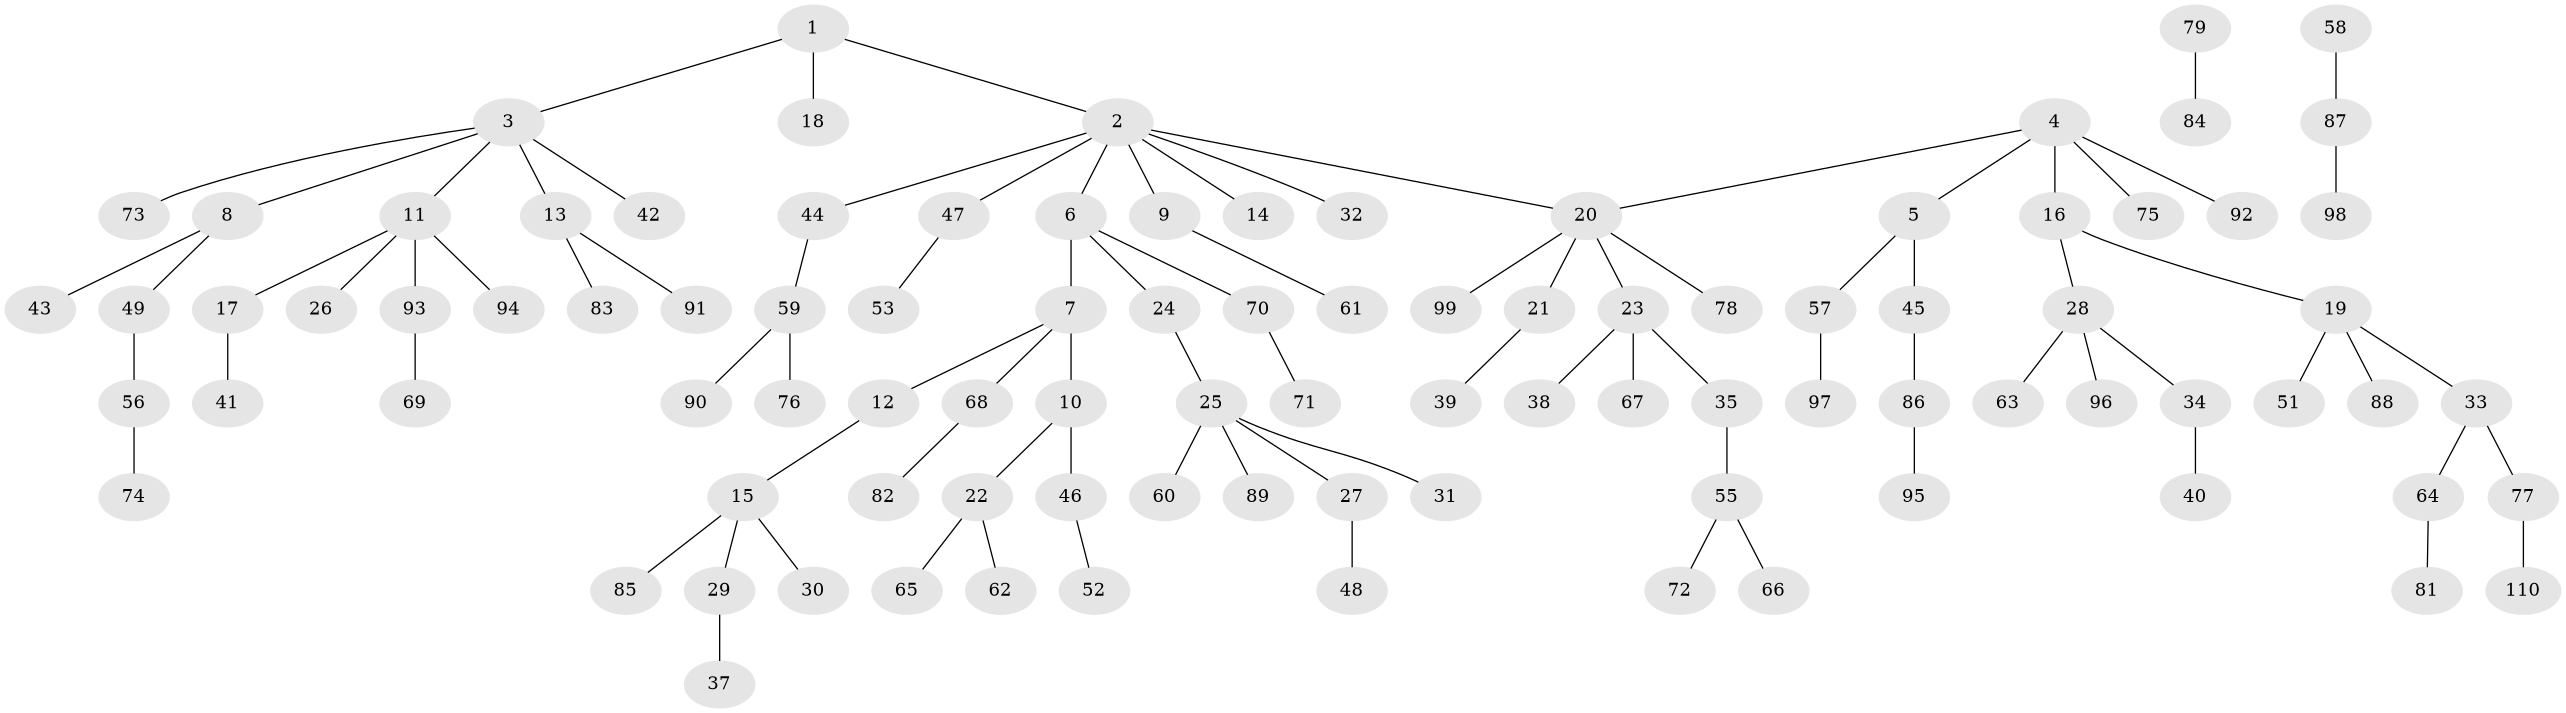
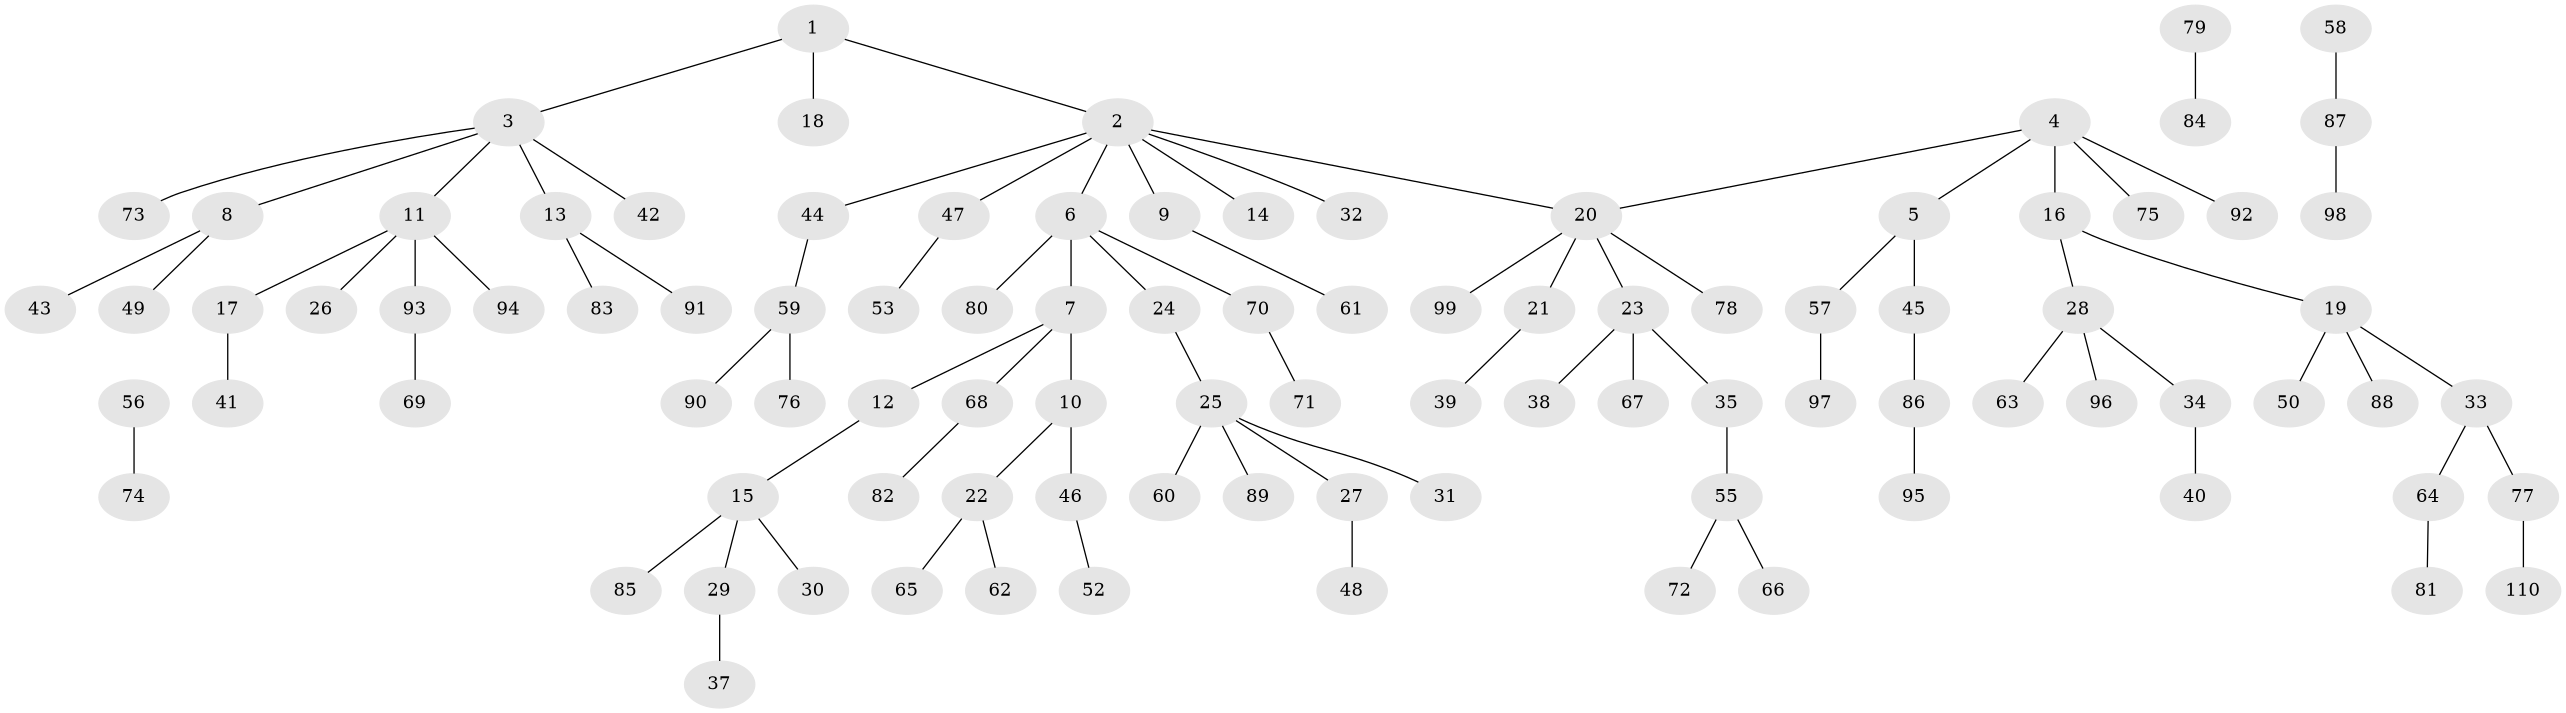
node "80": added
edge "49" -- "56": removed
node "51": label "51" -> "50"
